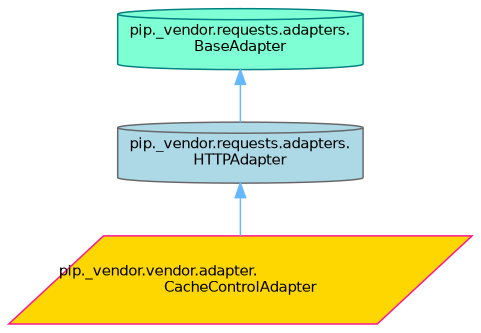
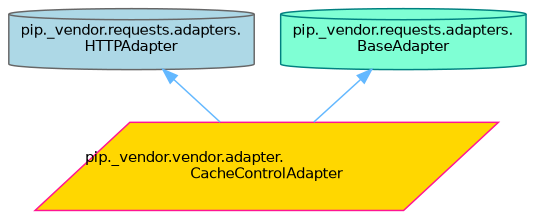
edge "pip._vendor.requests.adapters. HTTPAdapter" -> "pip._vendor.requests.adapters. BaseAdapter": now "pip._vendor.vendor.adapter. CacheControlAdapter" -> "pip._vendor.requests.adapters. BaseAdapter"
